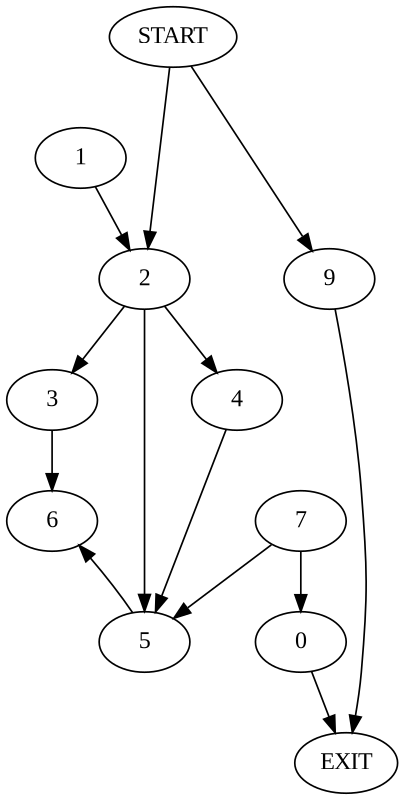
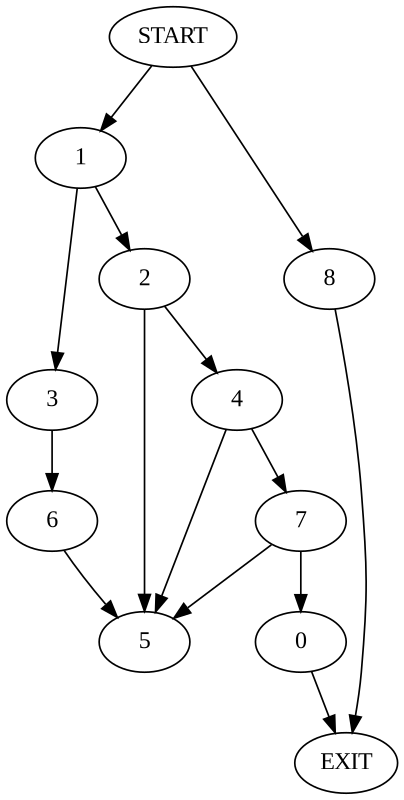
edge "START" -> "2": now "START" -> "1"
node "9": label "9" -> "8"
edge "2" -> "3": now "1" -> "3"
edge "4" -> "7": added
edge "5" -> "6": reversed
